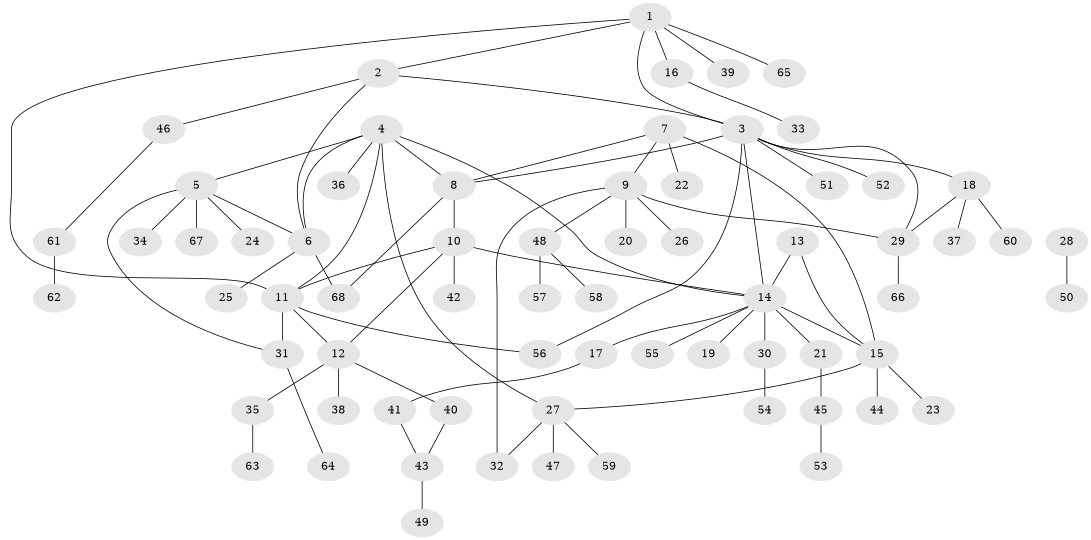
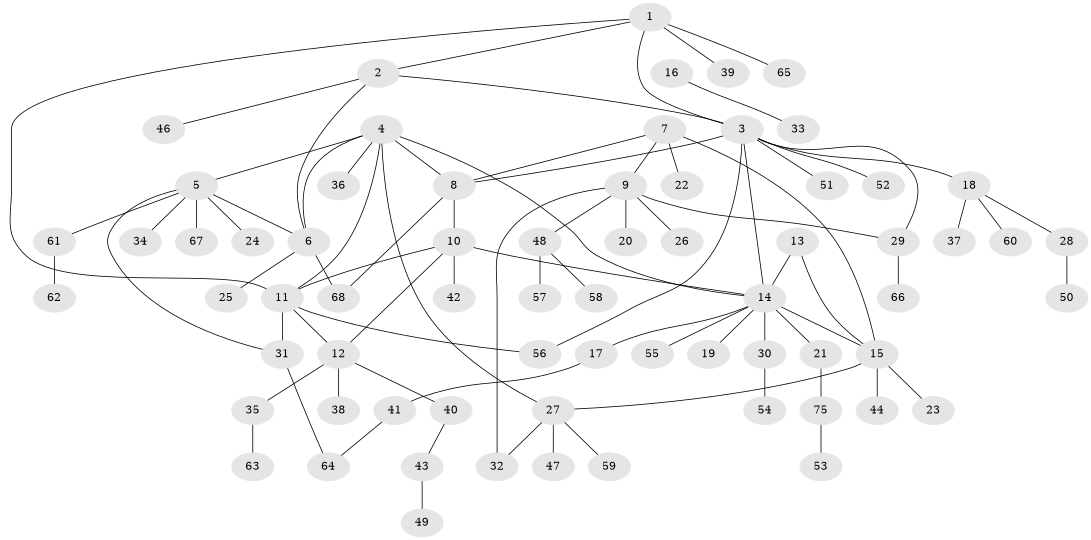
edge "1" -- "16": removed
edge "46" -- "61": now "5" -- "61"
edge "18" -- "29": now "18" -- "28"
node "45": label "45" -> "75"
edge "41" -- "43": now "41" -- "64"
